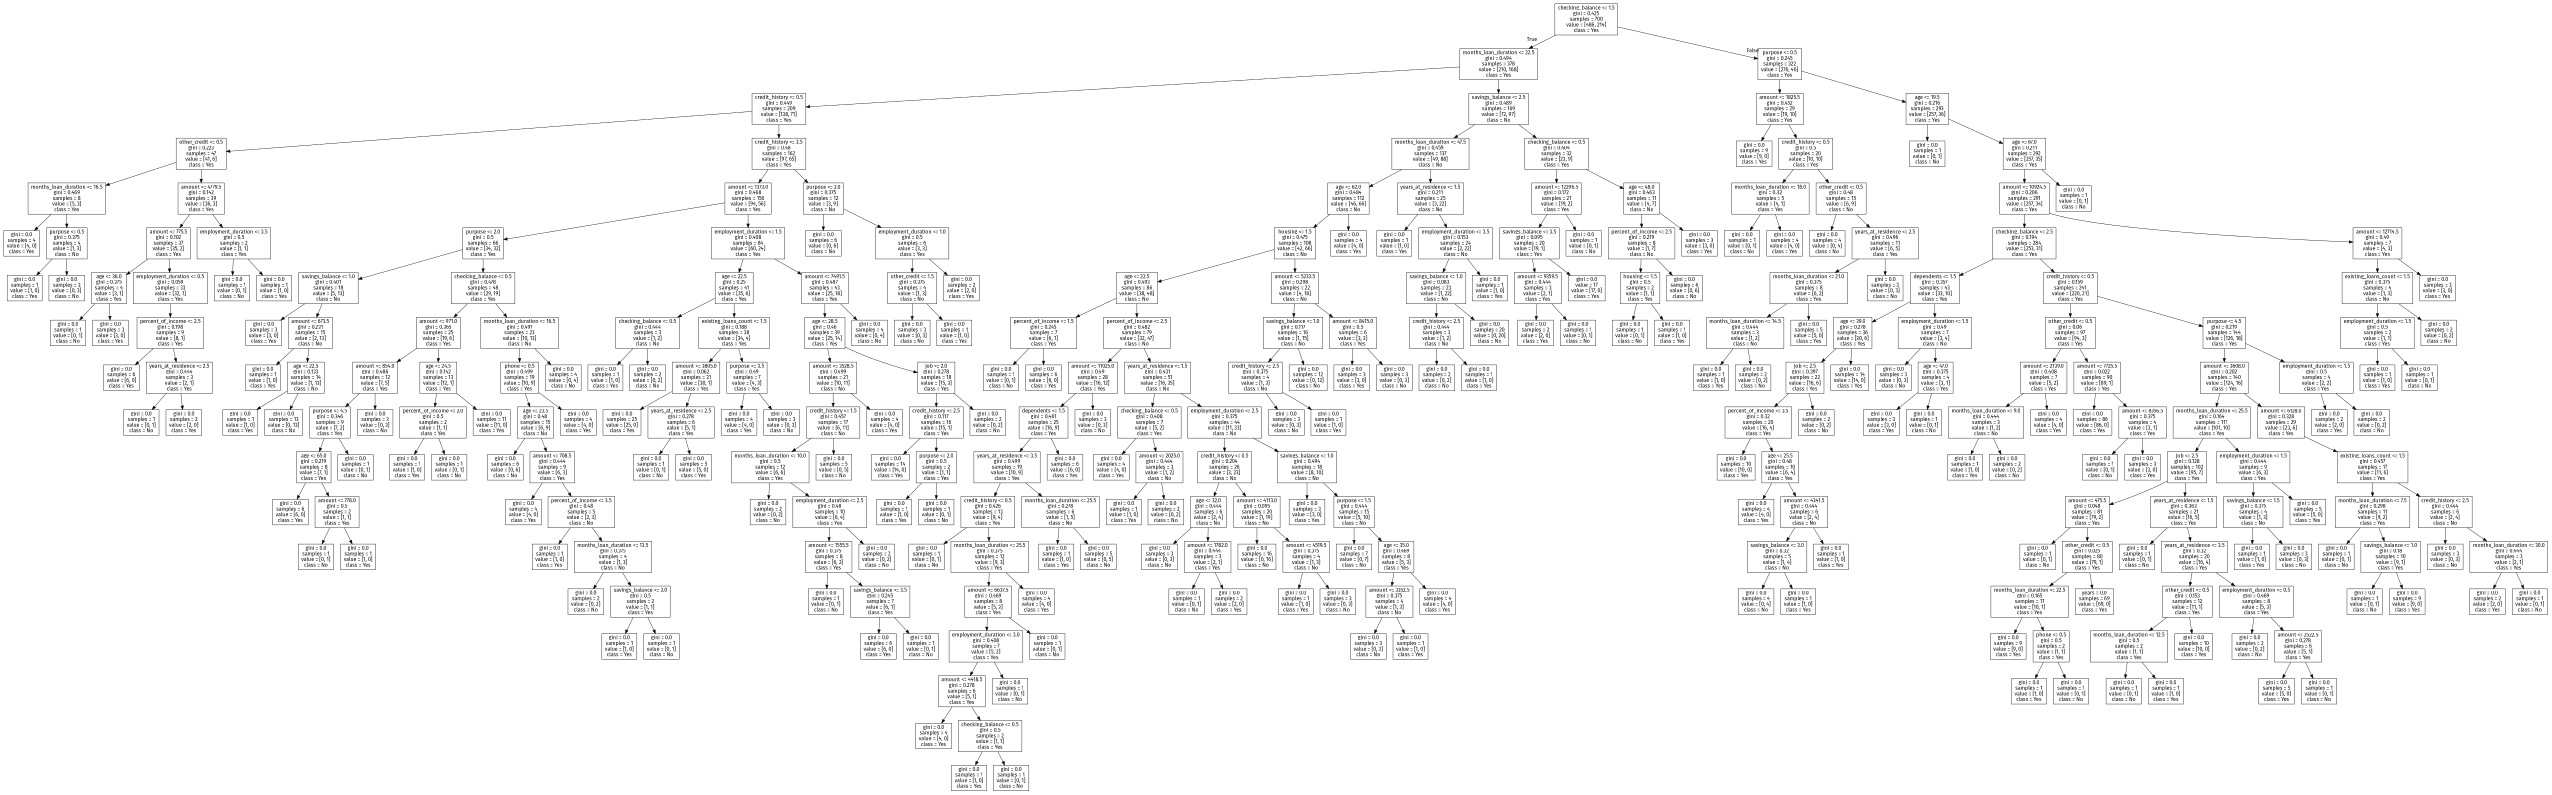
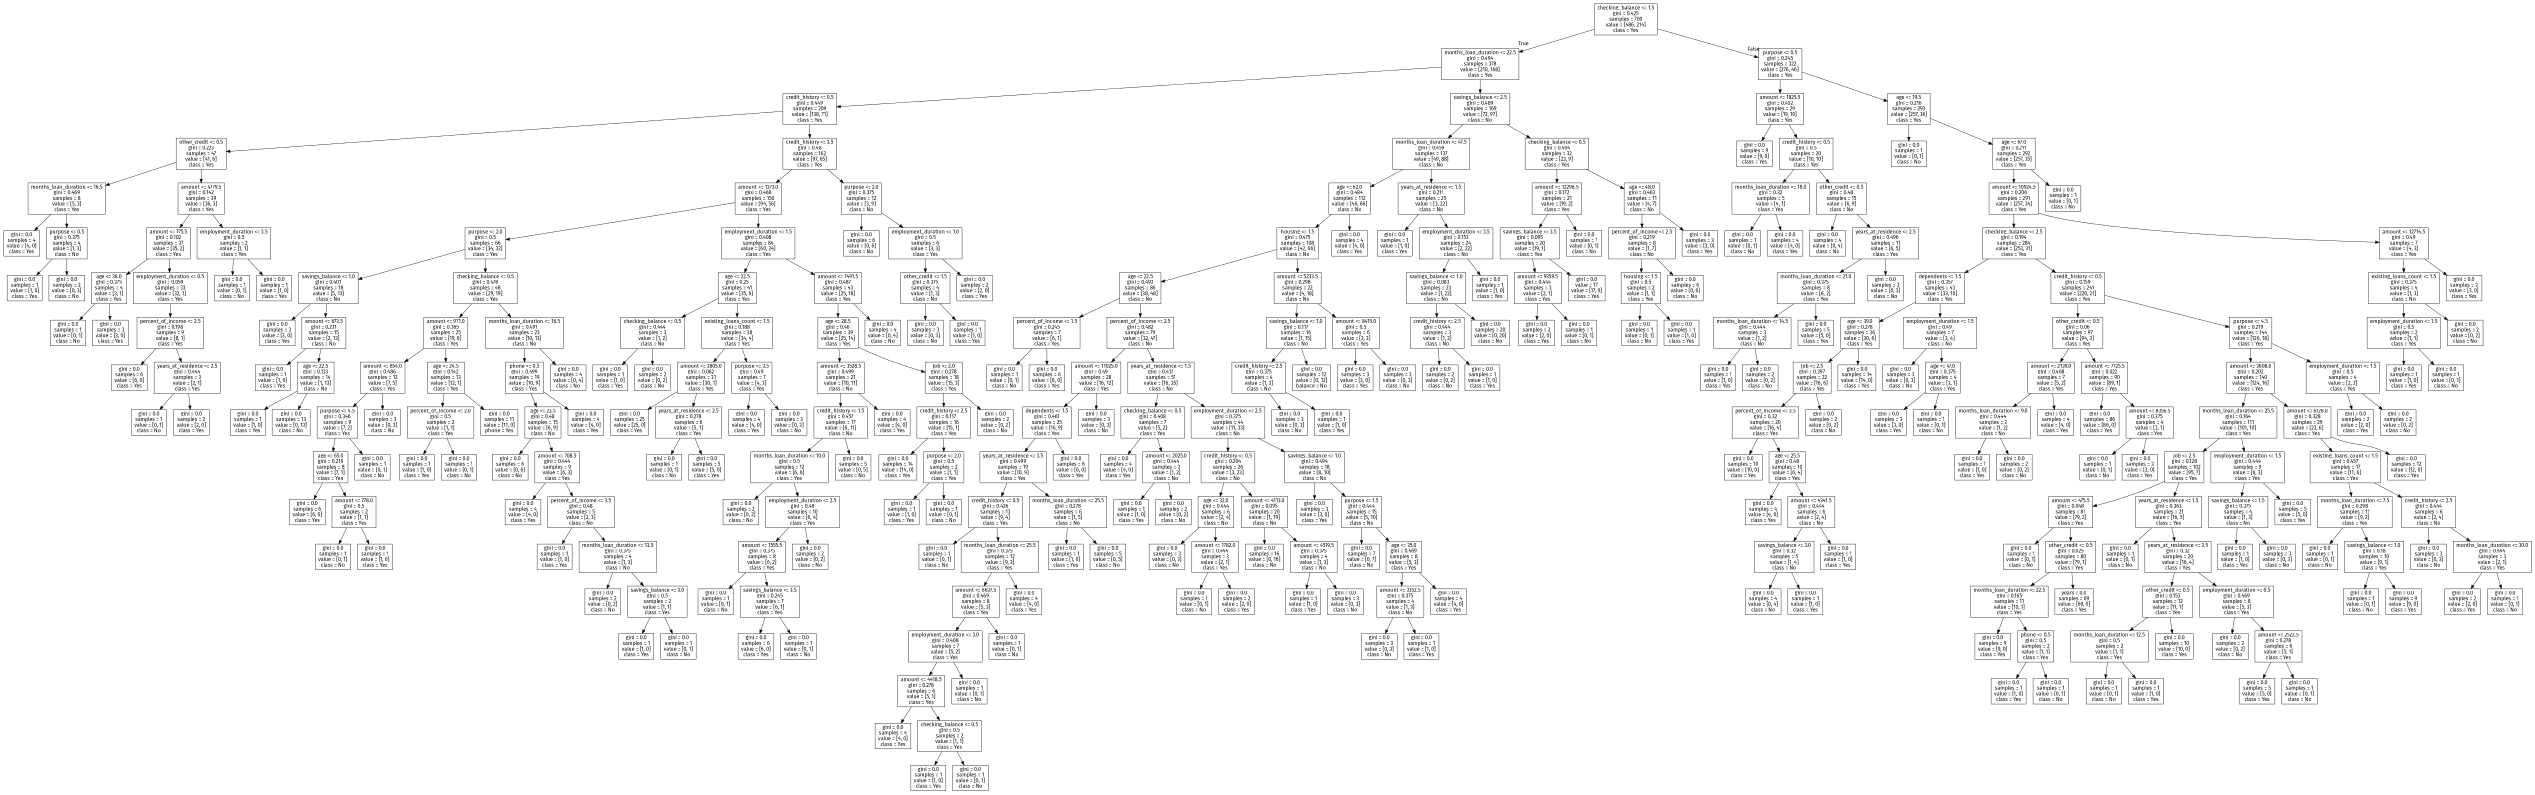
node "gini = 0.0 samples = 12 value = [0, 12] class = No": label "gini = 0.0 samples = 12 value = [0, 12] class = No" -> "gini = 0.0 samples = 12 value = [0, 12] balance = No"
node "gini = 0.0 samples = 11 value = [11, 0] class = Yes": label "gini = 0.0 samples = 11 value = [11, 0] class = Yes" -> "gini = 0.0 samples = 11 value = [11, 0] phone = Yes"
node "gini = 0.0 samples = 12 value = [12, 0] class = Yes": added
